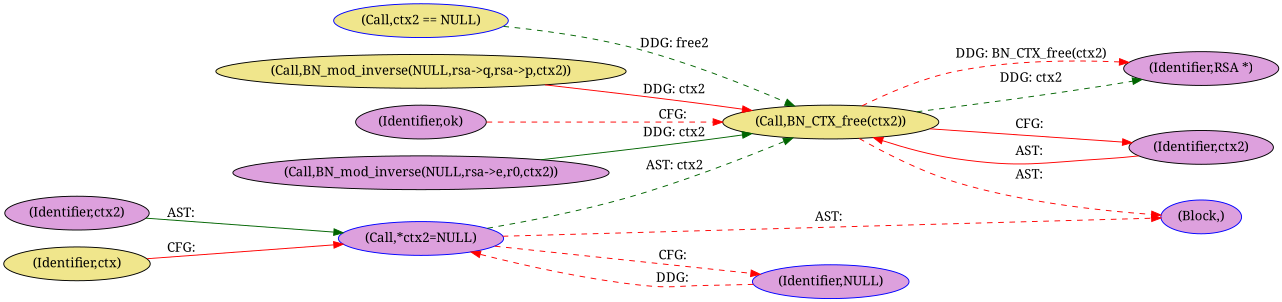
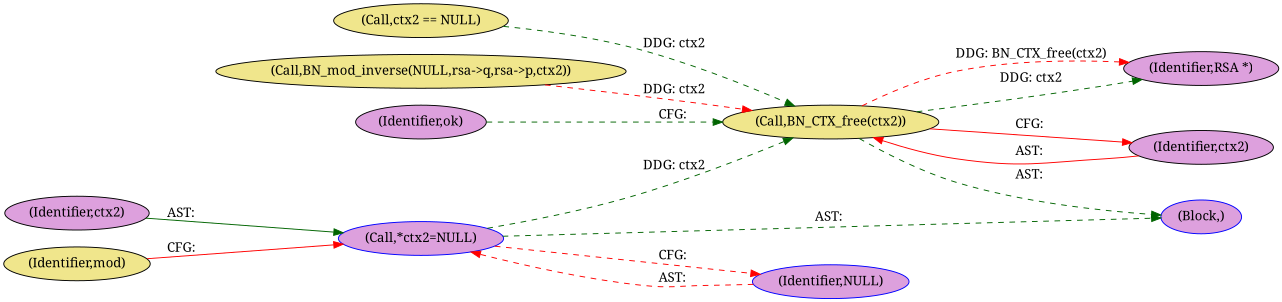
node "(Call,ctx2 == NULL)": color blue -> black
edge "(Call,ctx2 == NULL)" -> "(Call,BN_CTX_free(ctx2))": label "DDG: free2" -> "DDG: ctx2"
edge "(Call,BN_mod_inverse(NULL,rsa->q,rsa->p,ctx2))" -> "(Call,BN_CTX_free(ctx2))": style solid -> dashed
edge "(Identifier,ok)" -> "(Call,BN_CTX_free(ctx2))": color red -> darkgreen
edge "(Call,*ctx2=NULL)" -> "(Call,BN_CTX_free(ctx2))": label "AST: ctx2" -> "DDG: ctx2"
node "(Call,BN_mod_inverse(NULL,rsa->e,r0,ctx2))": removed
edge "(Call,BN_CTX_free(ctx2))" -> "(Block,)": color red -> darkgreen
edge "(Call,*ctx2=NULL)" -> "(Block,)": color red -> darkgreen
node "(Identifier,ctx)": label "(Identifier,ctx)" -> "(Identifier,mod)"
edge "(Identifier,NULL)" -> "(Call,*ctx2=NULL)": label "DDG: " -> "AST: "
